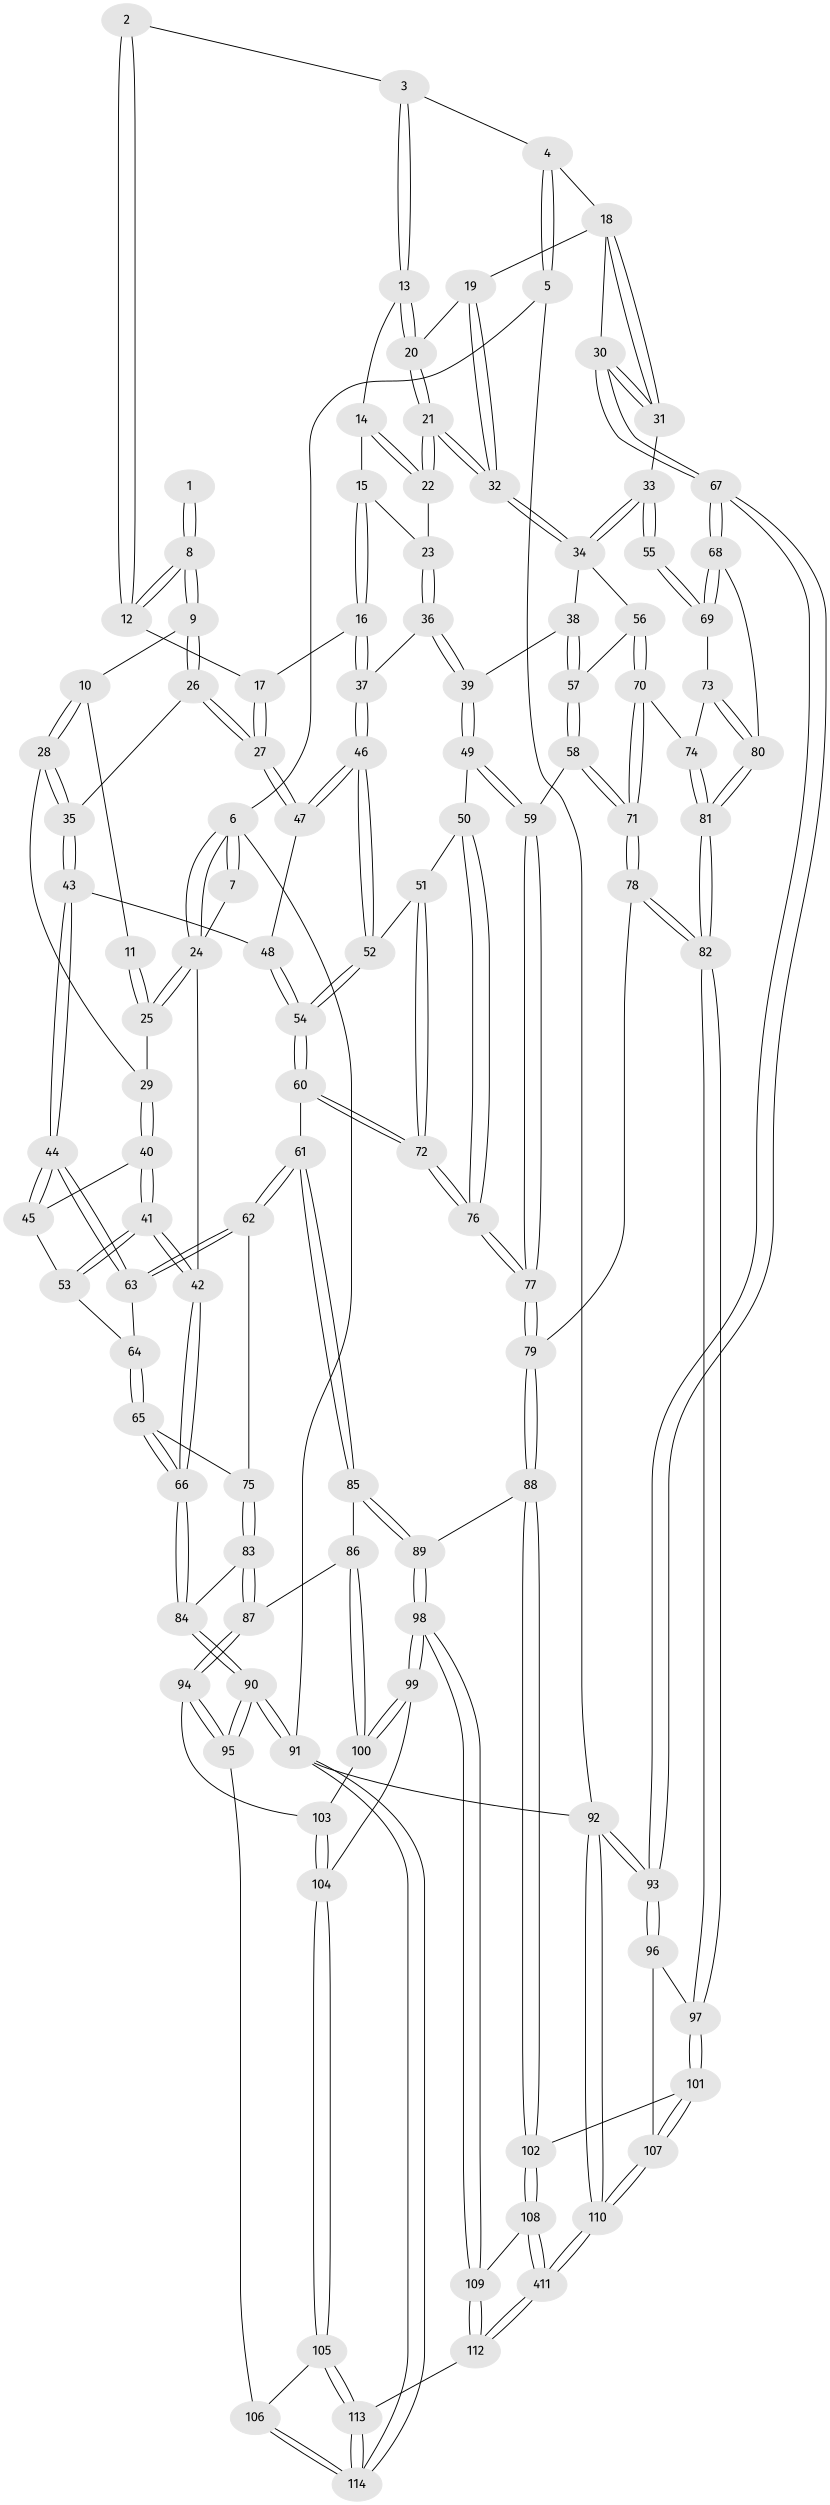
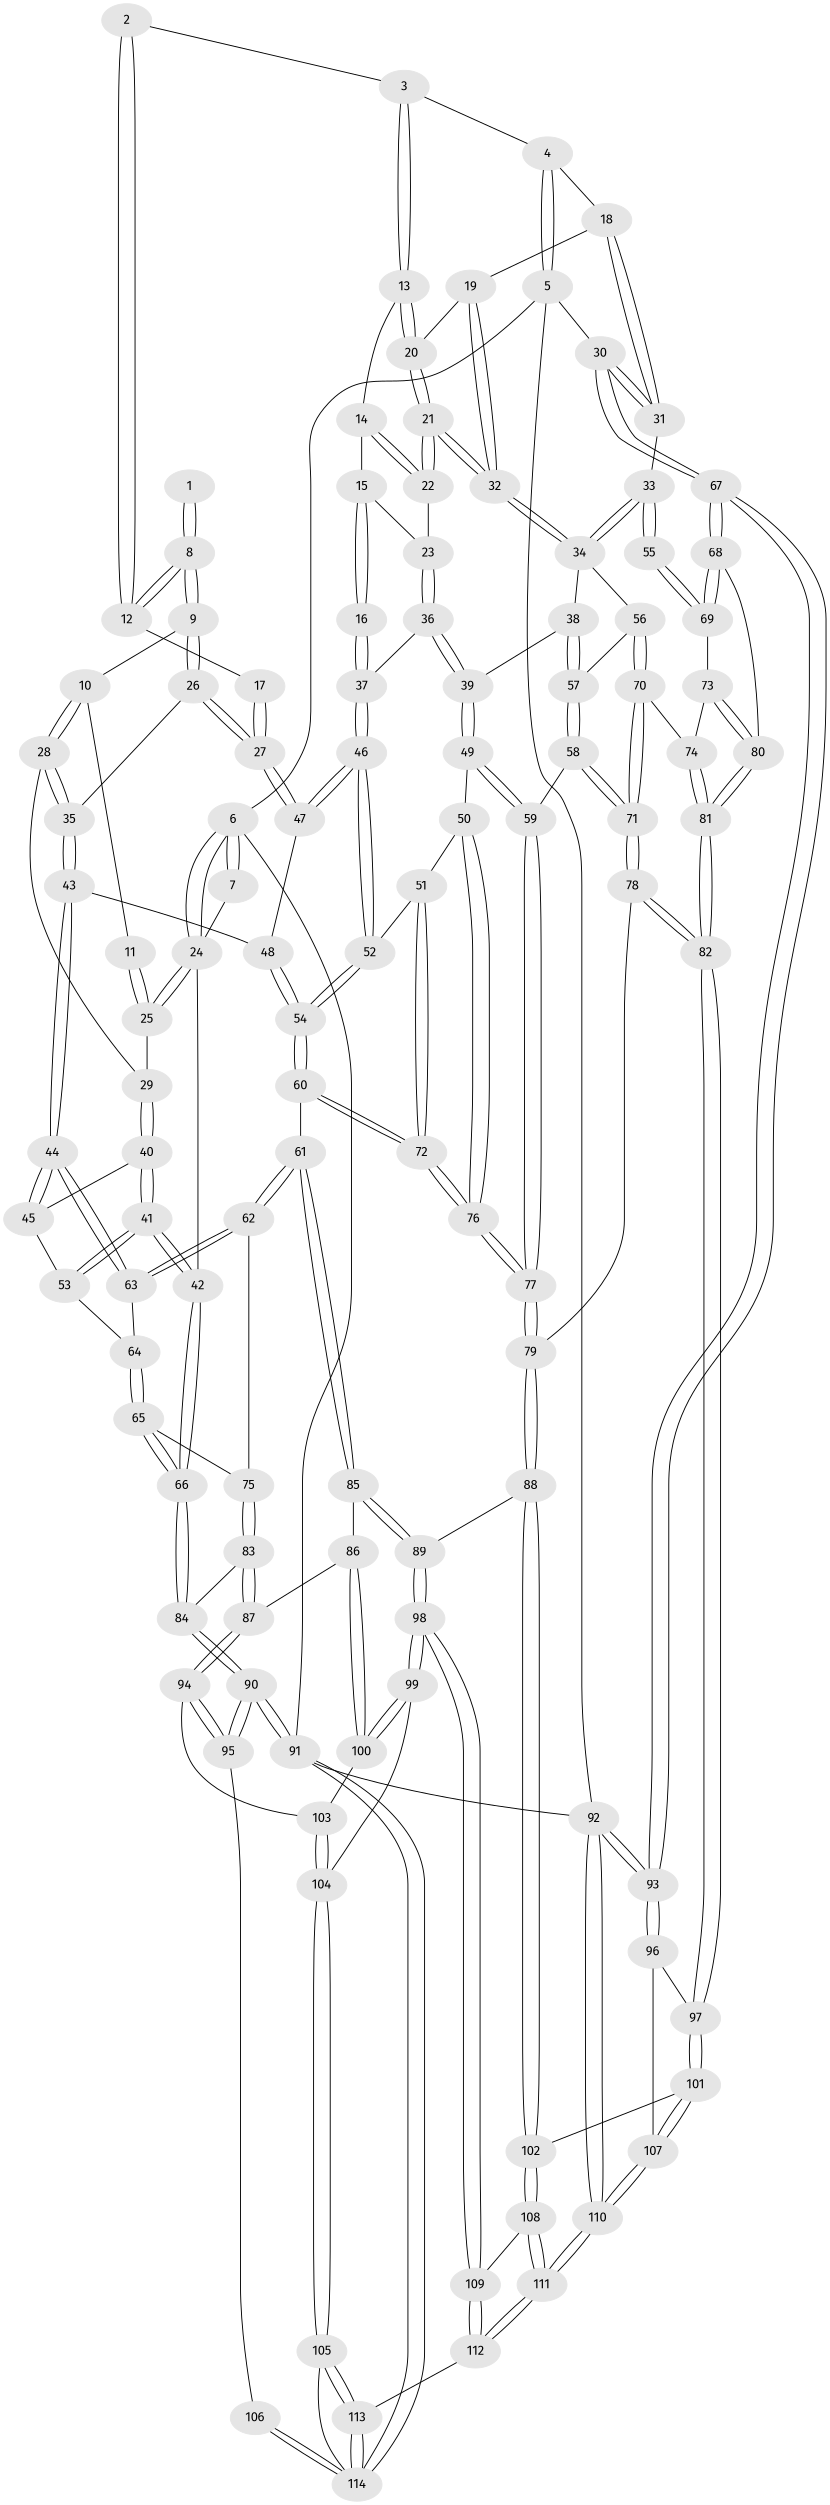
edge "18" -- "30": now "5" -- "30"
edge "16" -- "17": removed
node "411": label "411" -> "111"
edge "105" -- "106": now "105" -- "114"
